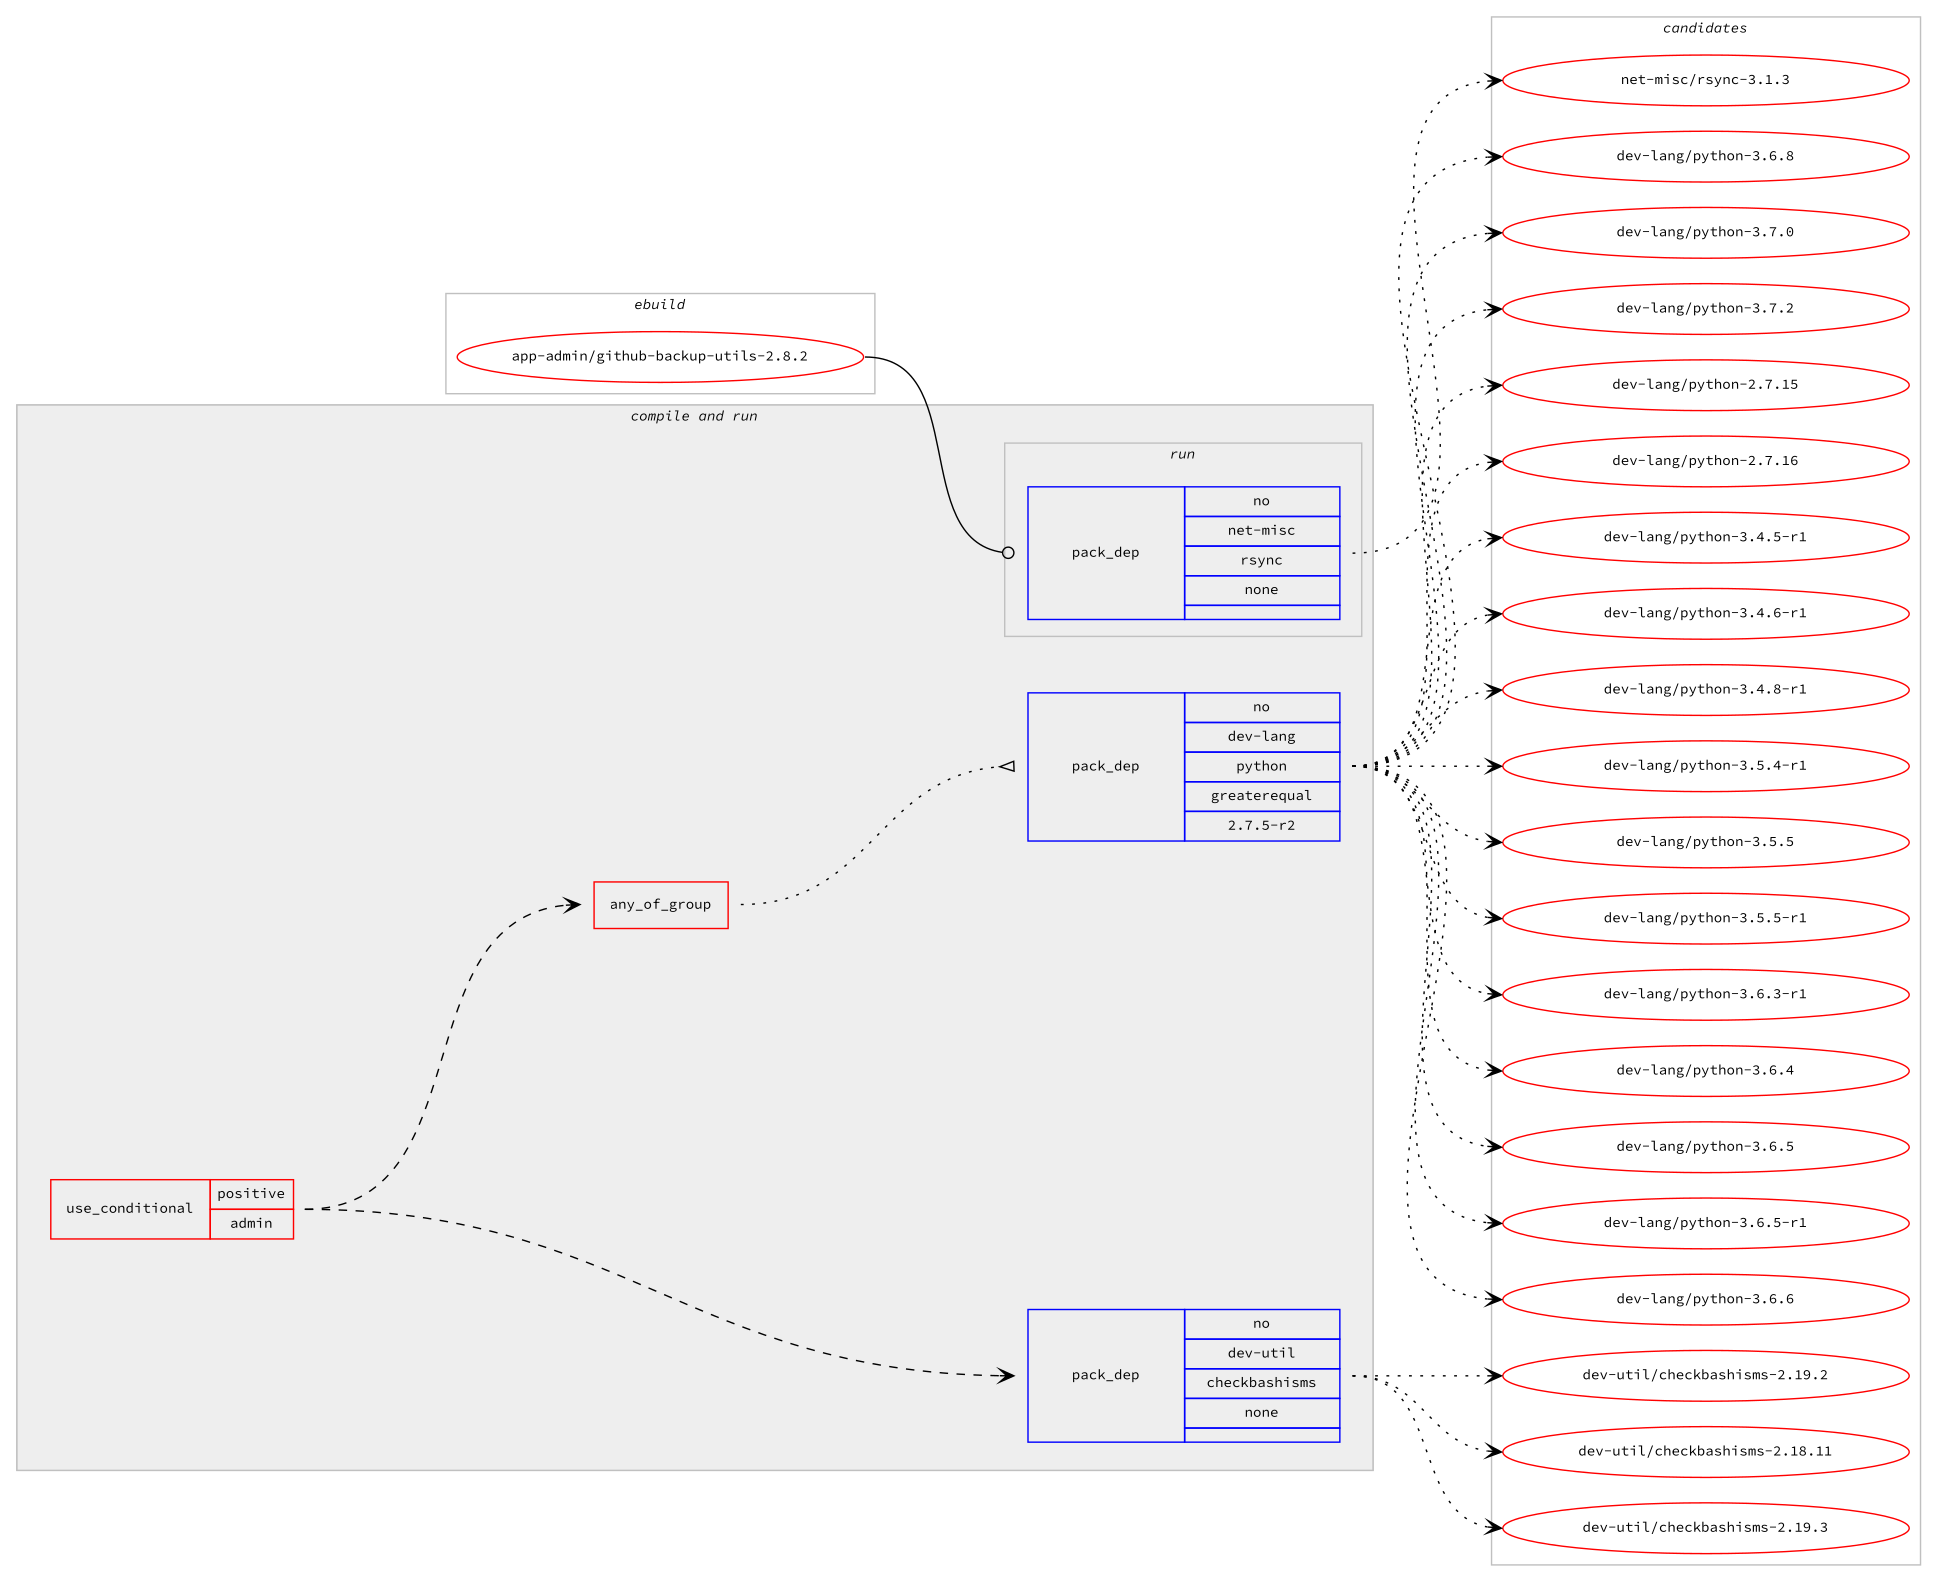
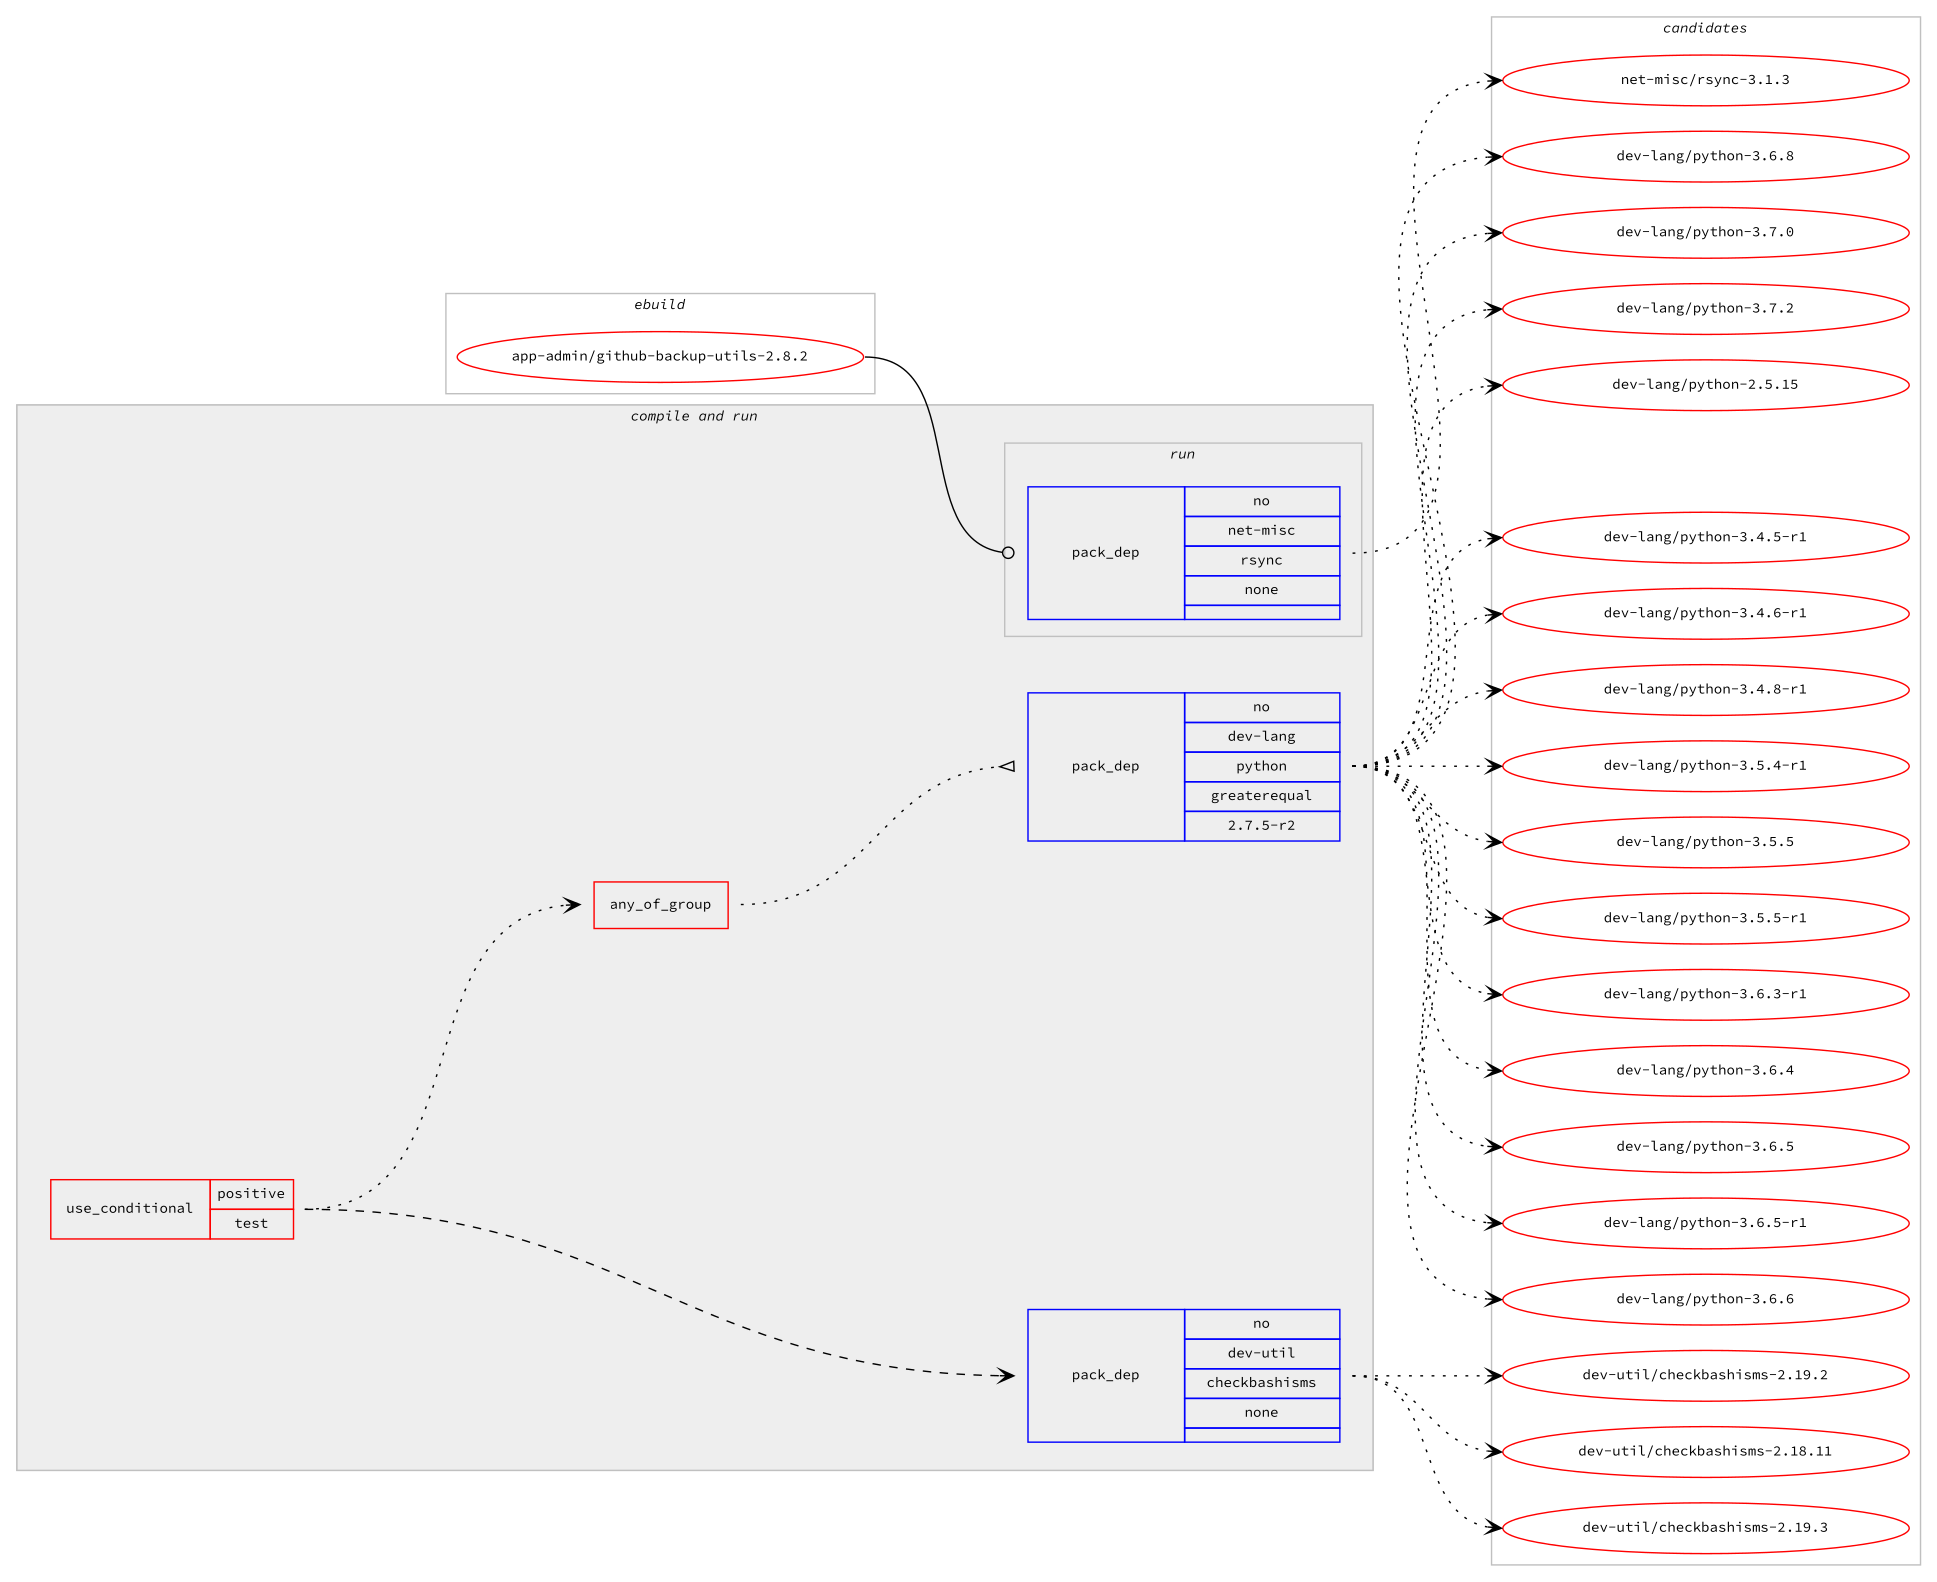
node "dev-lang/python-2.7.15": label "dev-lang/python-2.7.15" -> "dev-lang/python-2.5.15"
node "dev-lang/python-2.7.16": removed
edge "use_conditional" -> "any_of_group": style dashed -> dotted
node "use_conditional": text "admin" -> "test"
